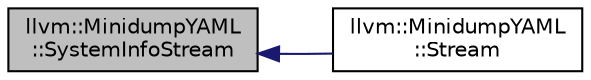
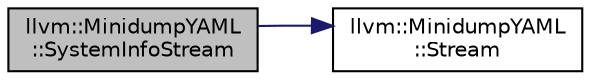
edge "llvm::MinidumpYAML ::Stream" -> "llvm::MinidumpYAML ::SystemInfoStream": reversed
